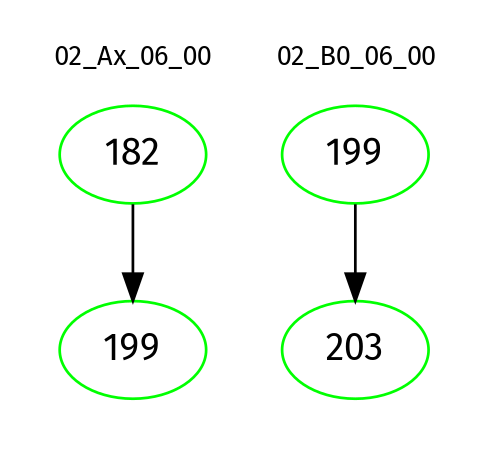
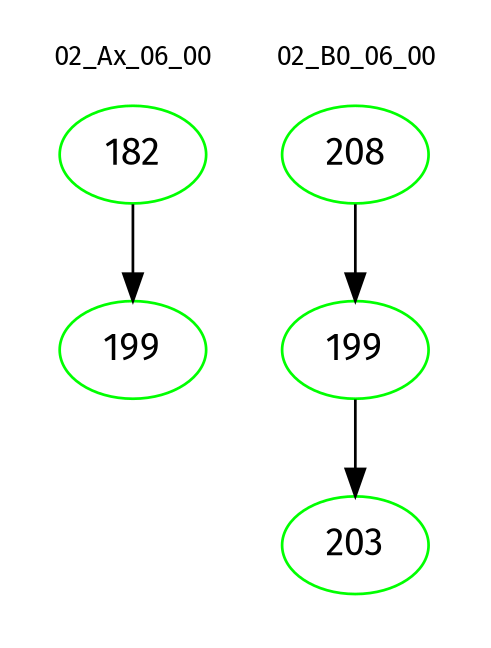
node "208": added
